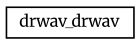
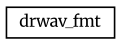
node "drwav_drwav": label "drwav_drwav" -> "drwav_fmt"
